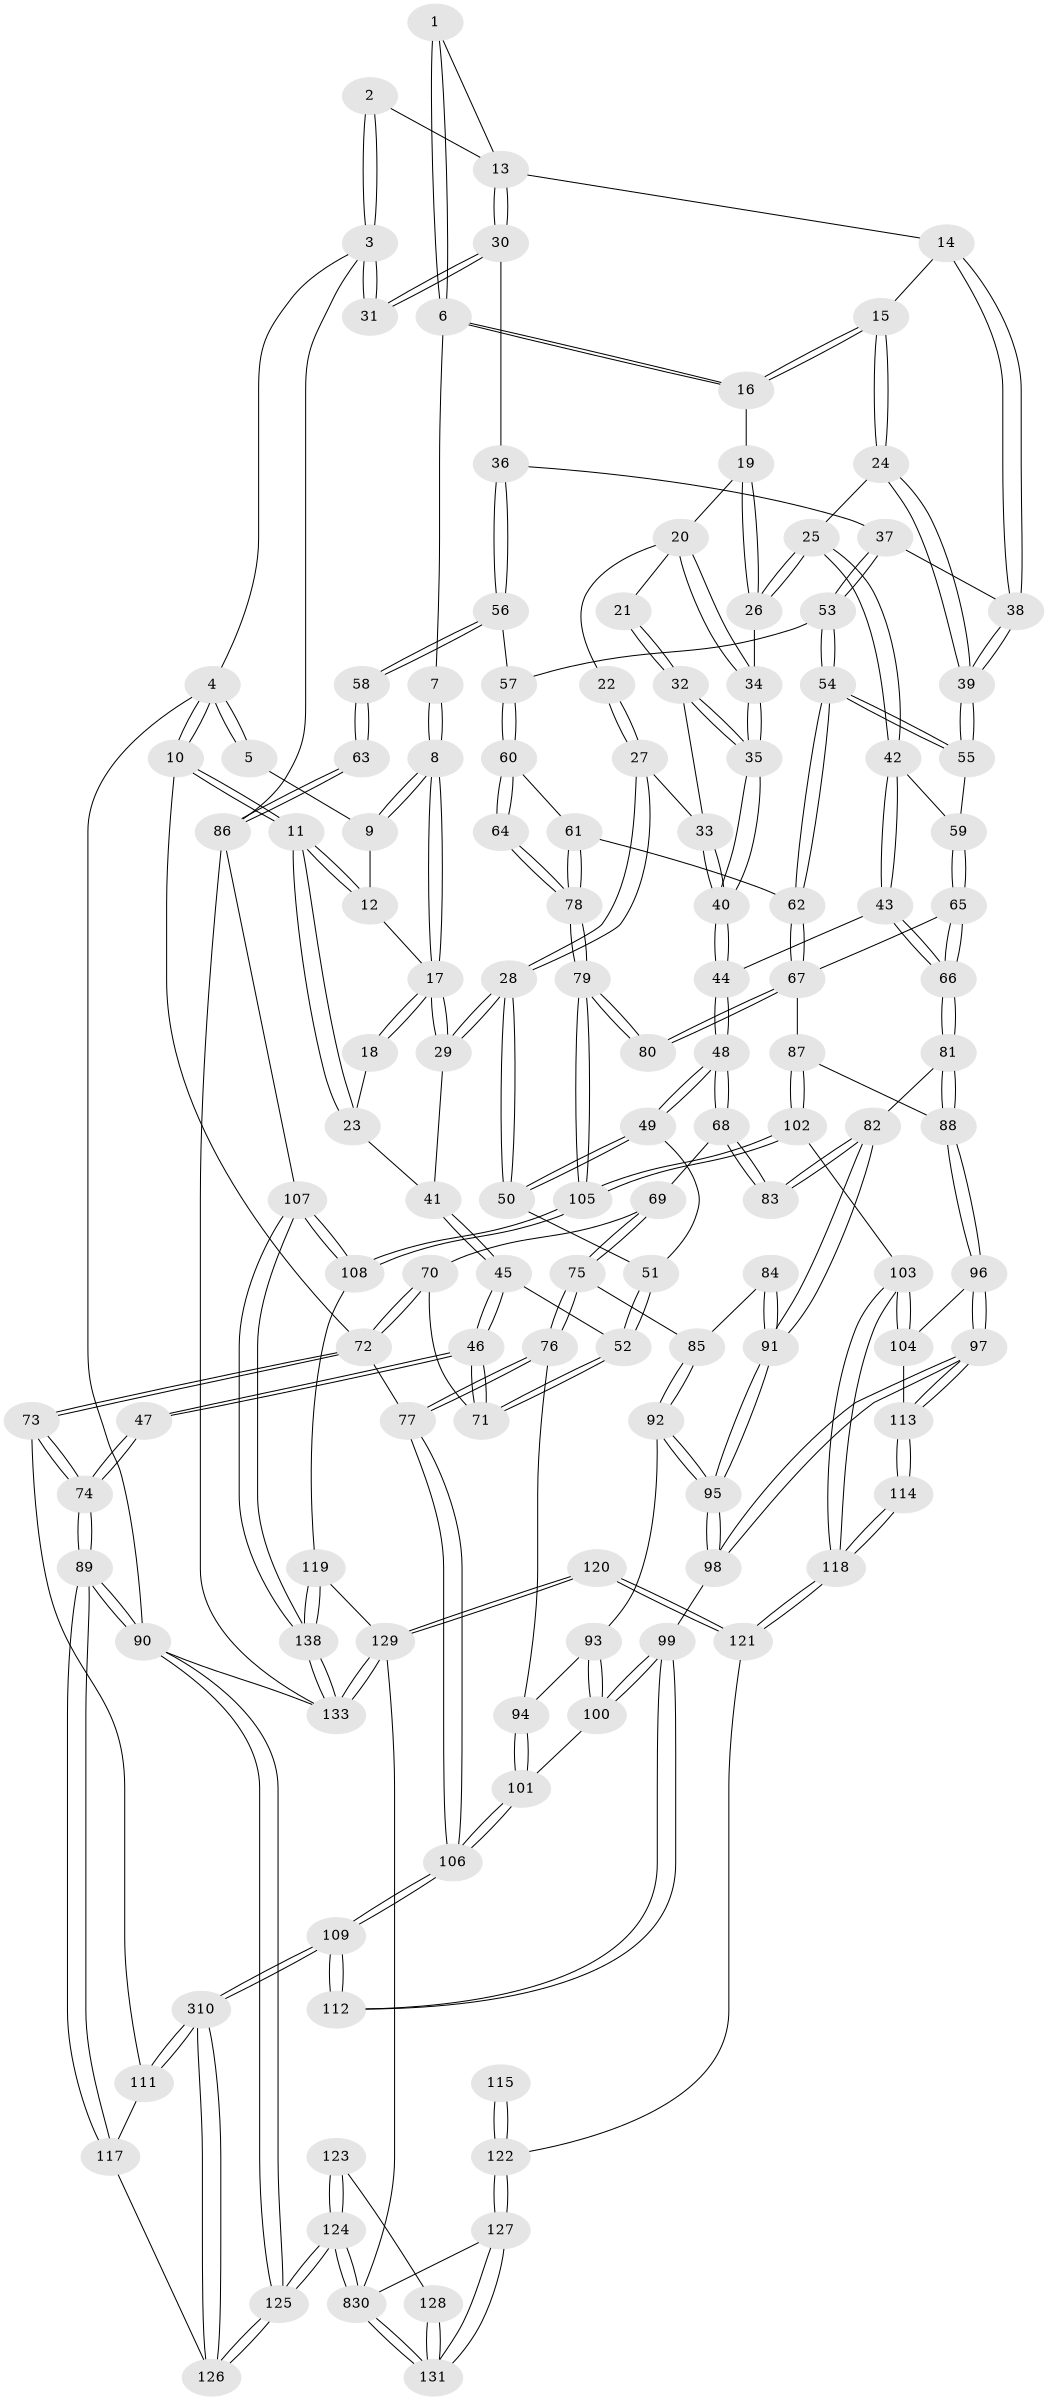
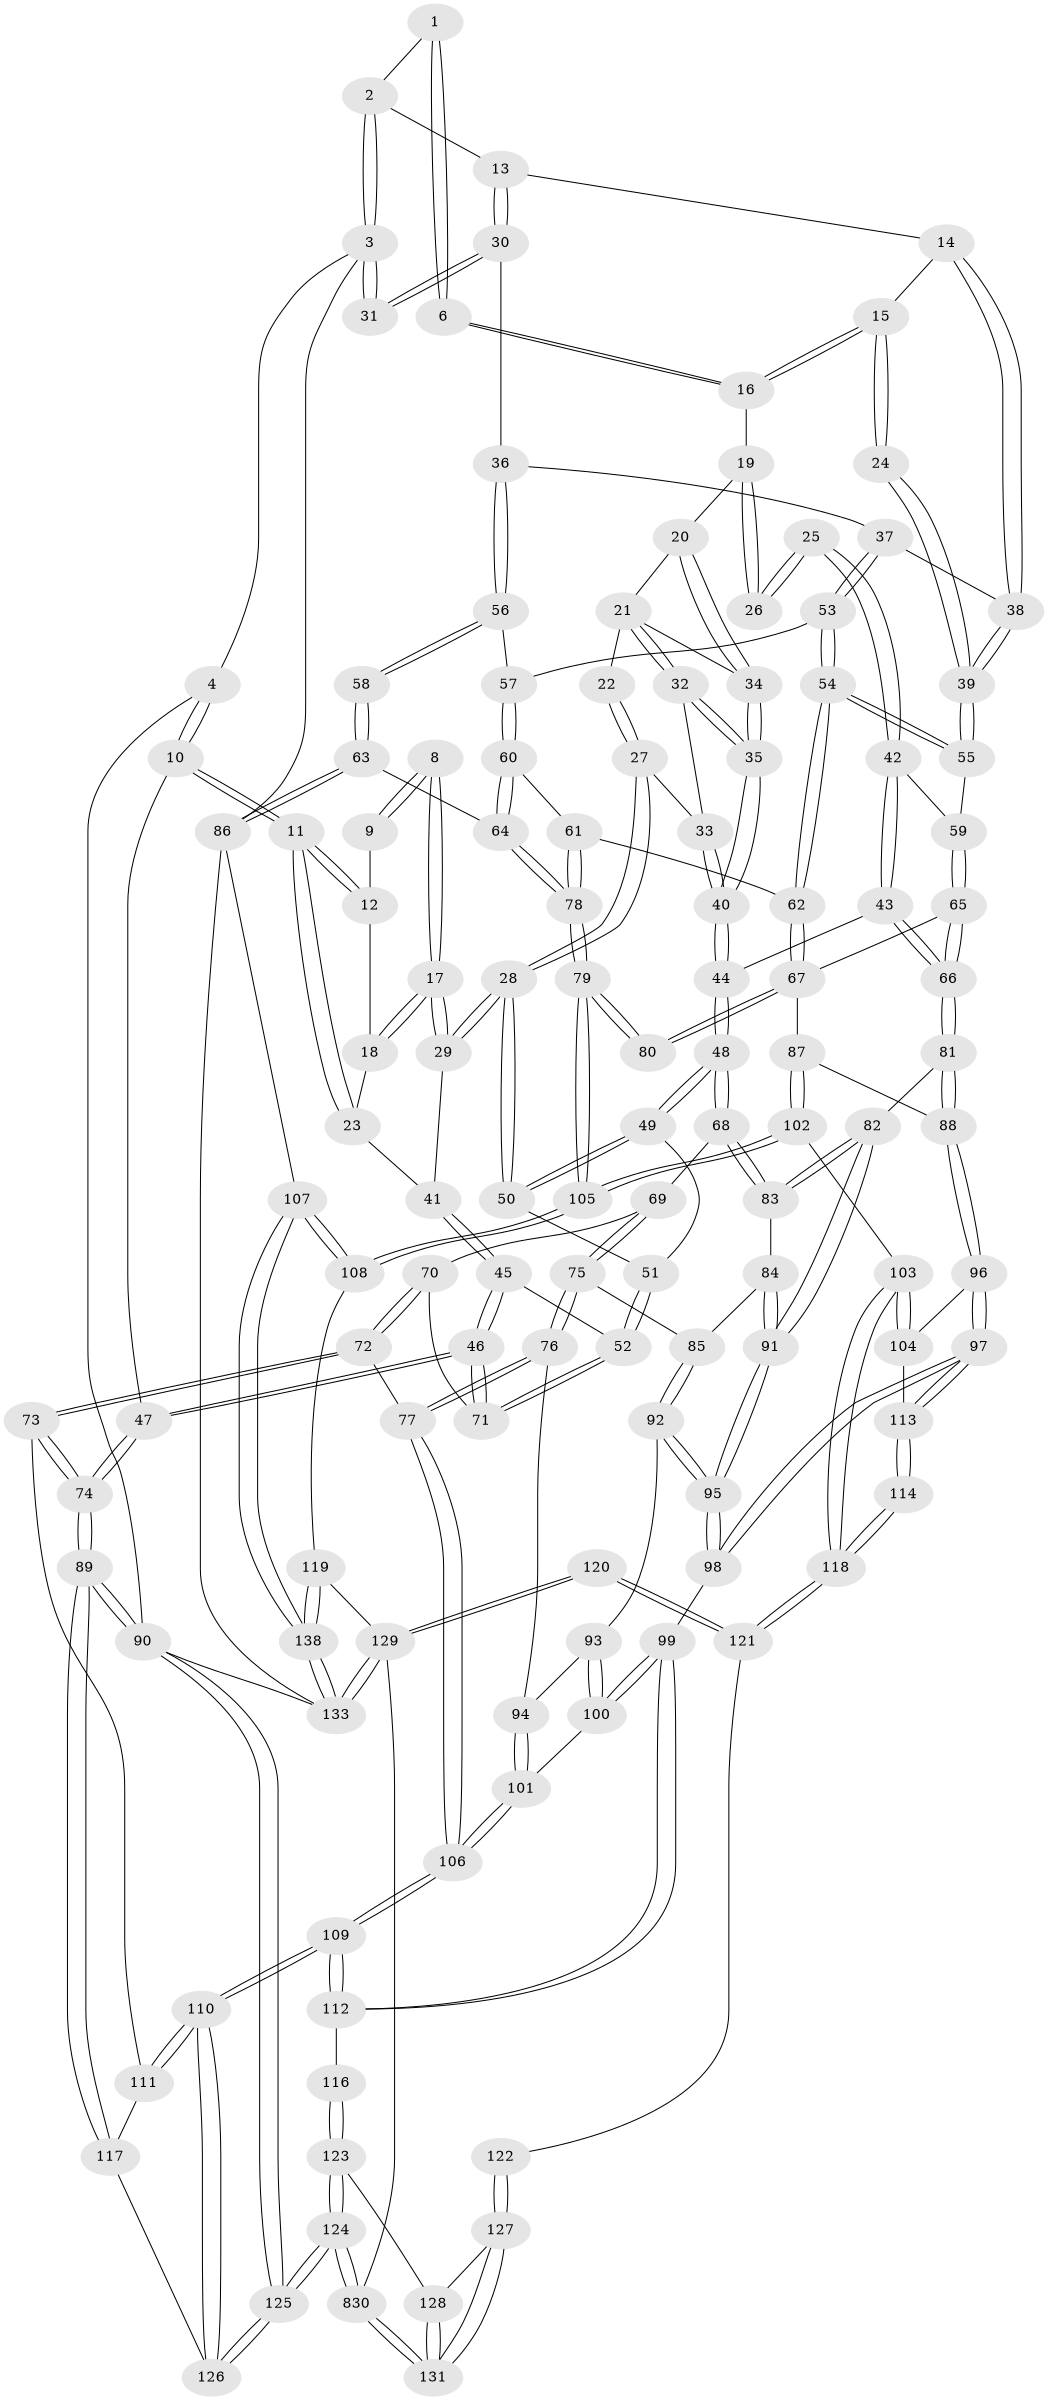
edge "1" -- "13": now "1" -- "2"
edge "24" -- "25": removed
edge "20" -- "22": now "21" -- "22"
edge "26" -- "34": now "21" -- "34"
node "7": removed
node "5": removed
edge "63" -- "64": added
edge "12" -- "17": now "12" -- "18"
edge "10" -- "72": now "10" -- "47"
edge "83" -- "84": added
node "310": label "310" -> "110"
node "116": added
node "115": removed
edge "127" -- "830": now "127" -- "128"
